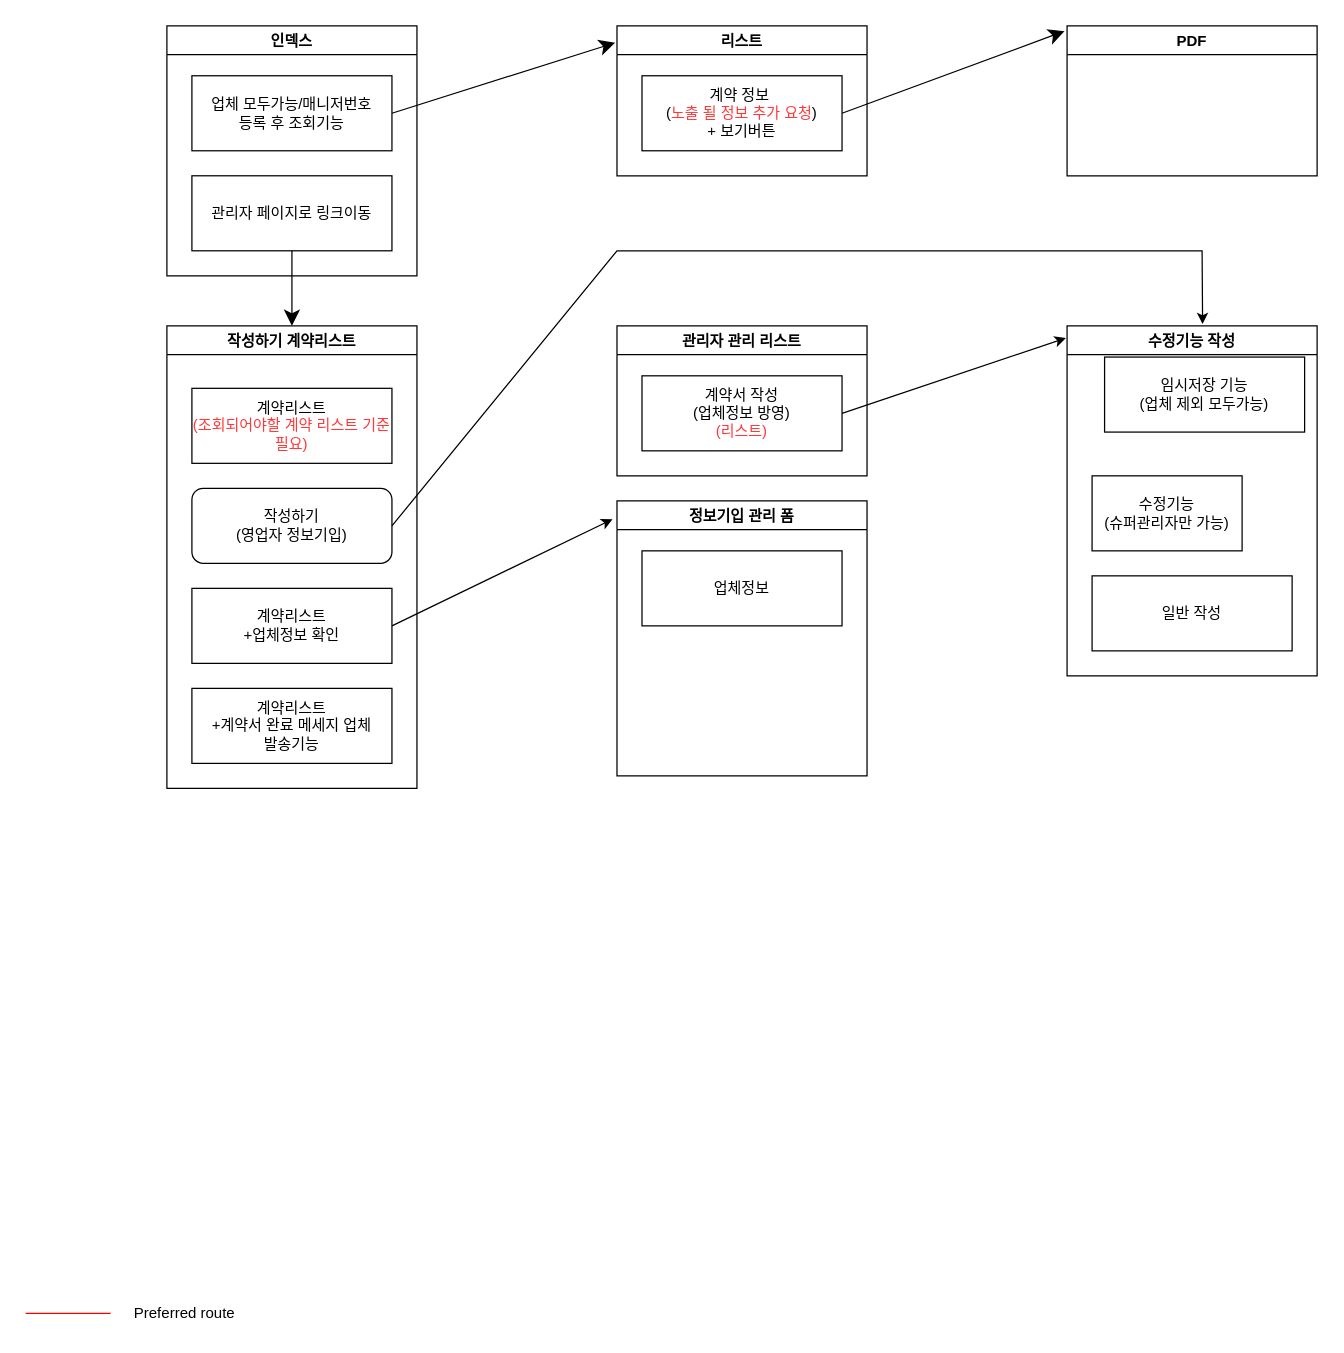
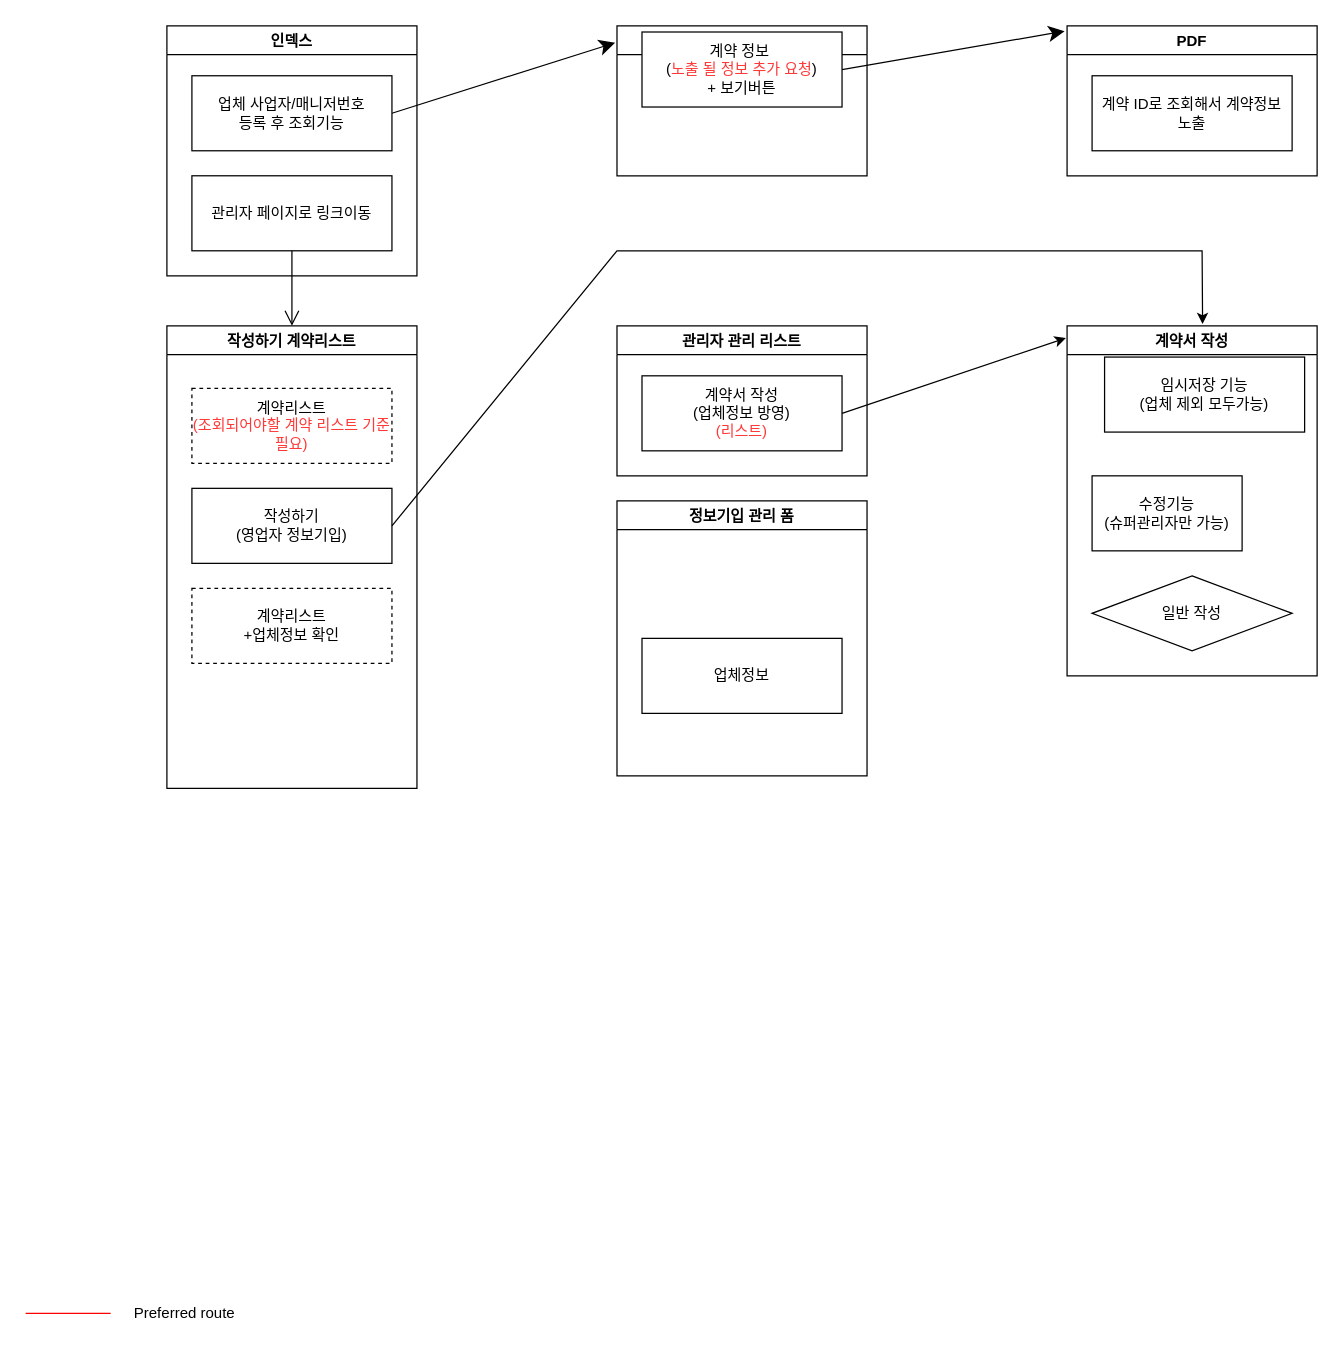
node "업체 모두가능/매니저번호 등록 후 조회기능": label "업체 모두가능/매니저번호 등록 후 조회기능" -> "업체 사업자/매니저번호 등록 후 조회기능"
node "계약 정보 (노출 될 정보 추가 요청) + 보기버튼": moved (742, 113) -> (742, 69)
node "계약 ID로 조회해서 계약정보 노출": added
edge "관리자 페이지로 링크이동" -> "작성하기 계약리스트": arrowhead classic -> open
node "수정기능 작성": label "수정기능 작성" -> "계약서 작성"
node "계약리스트 (조회되어야할 계약 리스트 기준 필요)": style solid -> dashed
node "작성하기 (영업자 정보기입)": shape rounded rectangle -> rectangle
edge "계약리스트 +업체정보 확인" -> "정보기입 관리 폼": removed
node "업체정보": moved (742, 588) -> (742, 676)
node "일반 작성": shape rectangle -> diamond
node "계약리스트 +업체정보 확인": style solid -> dashed
node "계약리스트 +계약서 완료 메세지 업체 발송기능": removed
